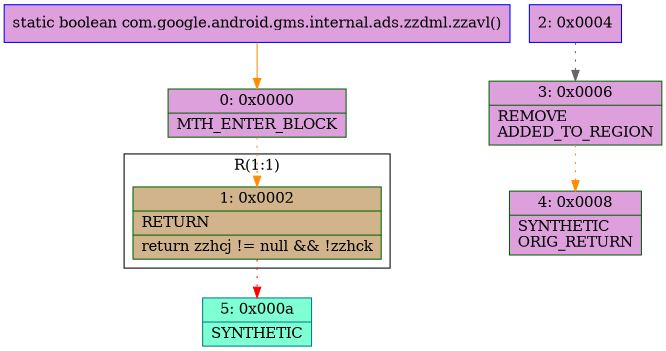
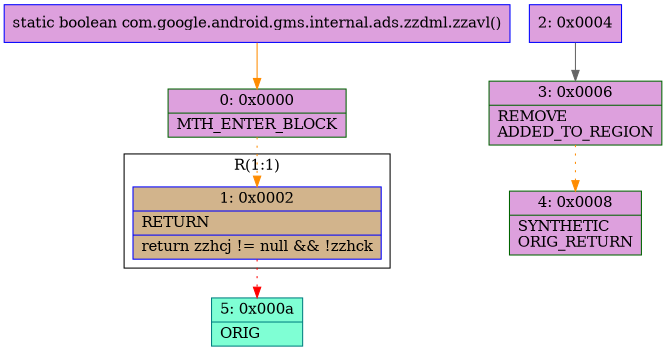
edge "2: 0x0004" -> "3: 0x0006": style dotted -> solid
node "1: 0x0002": color darkgreen -> blue
node "5: 0x000a": text "SYNTHETIC" -> "ORIG"
